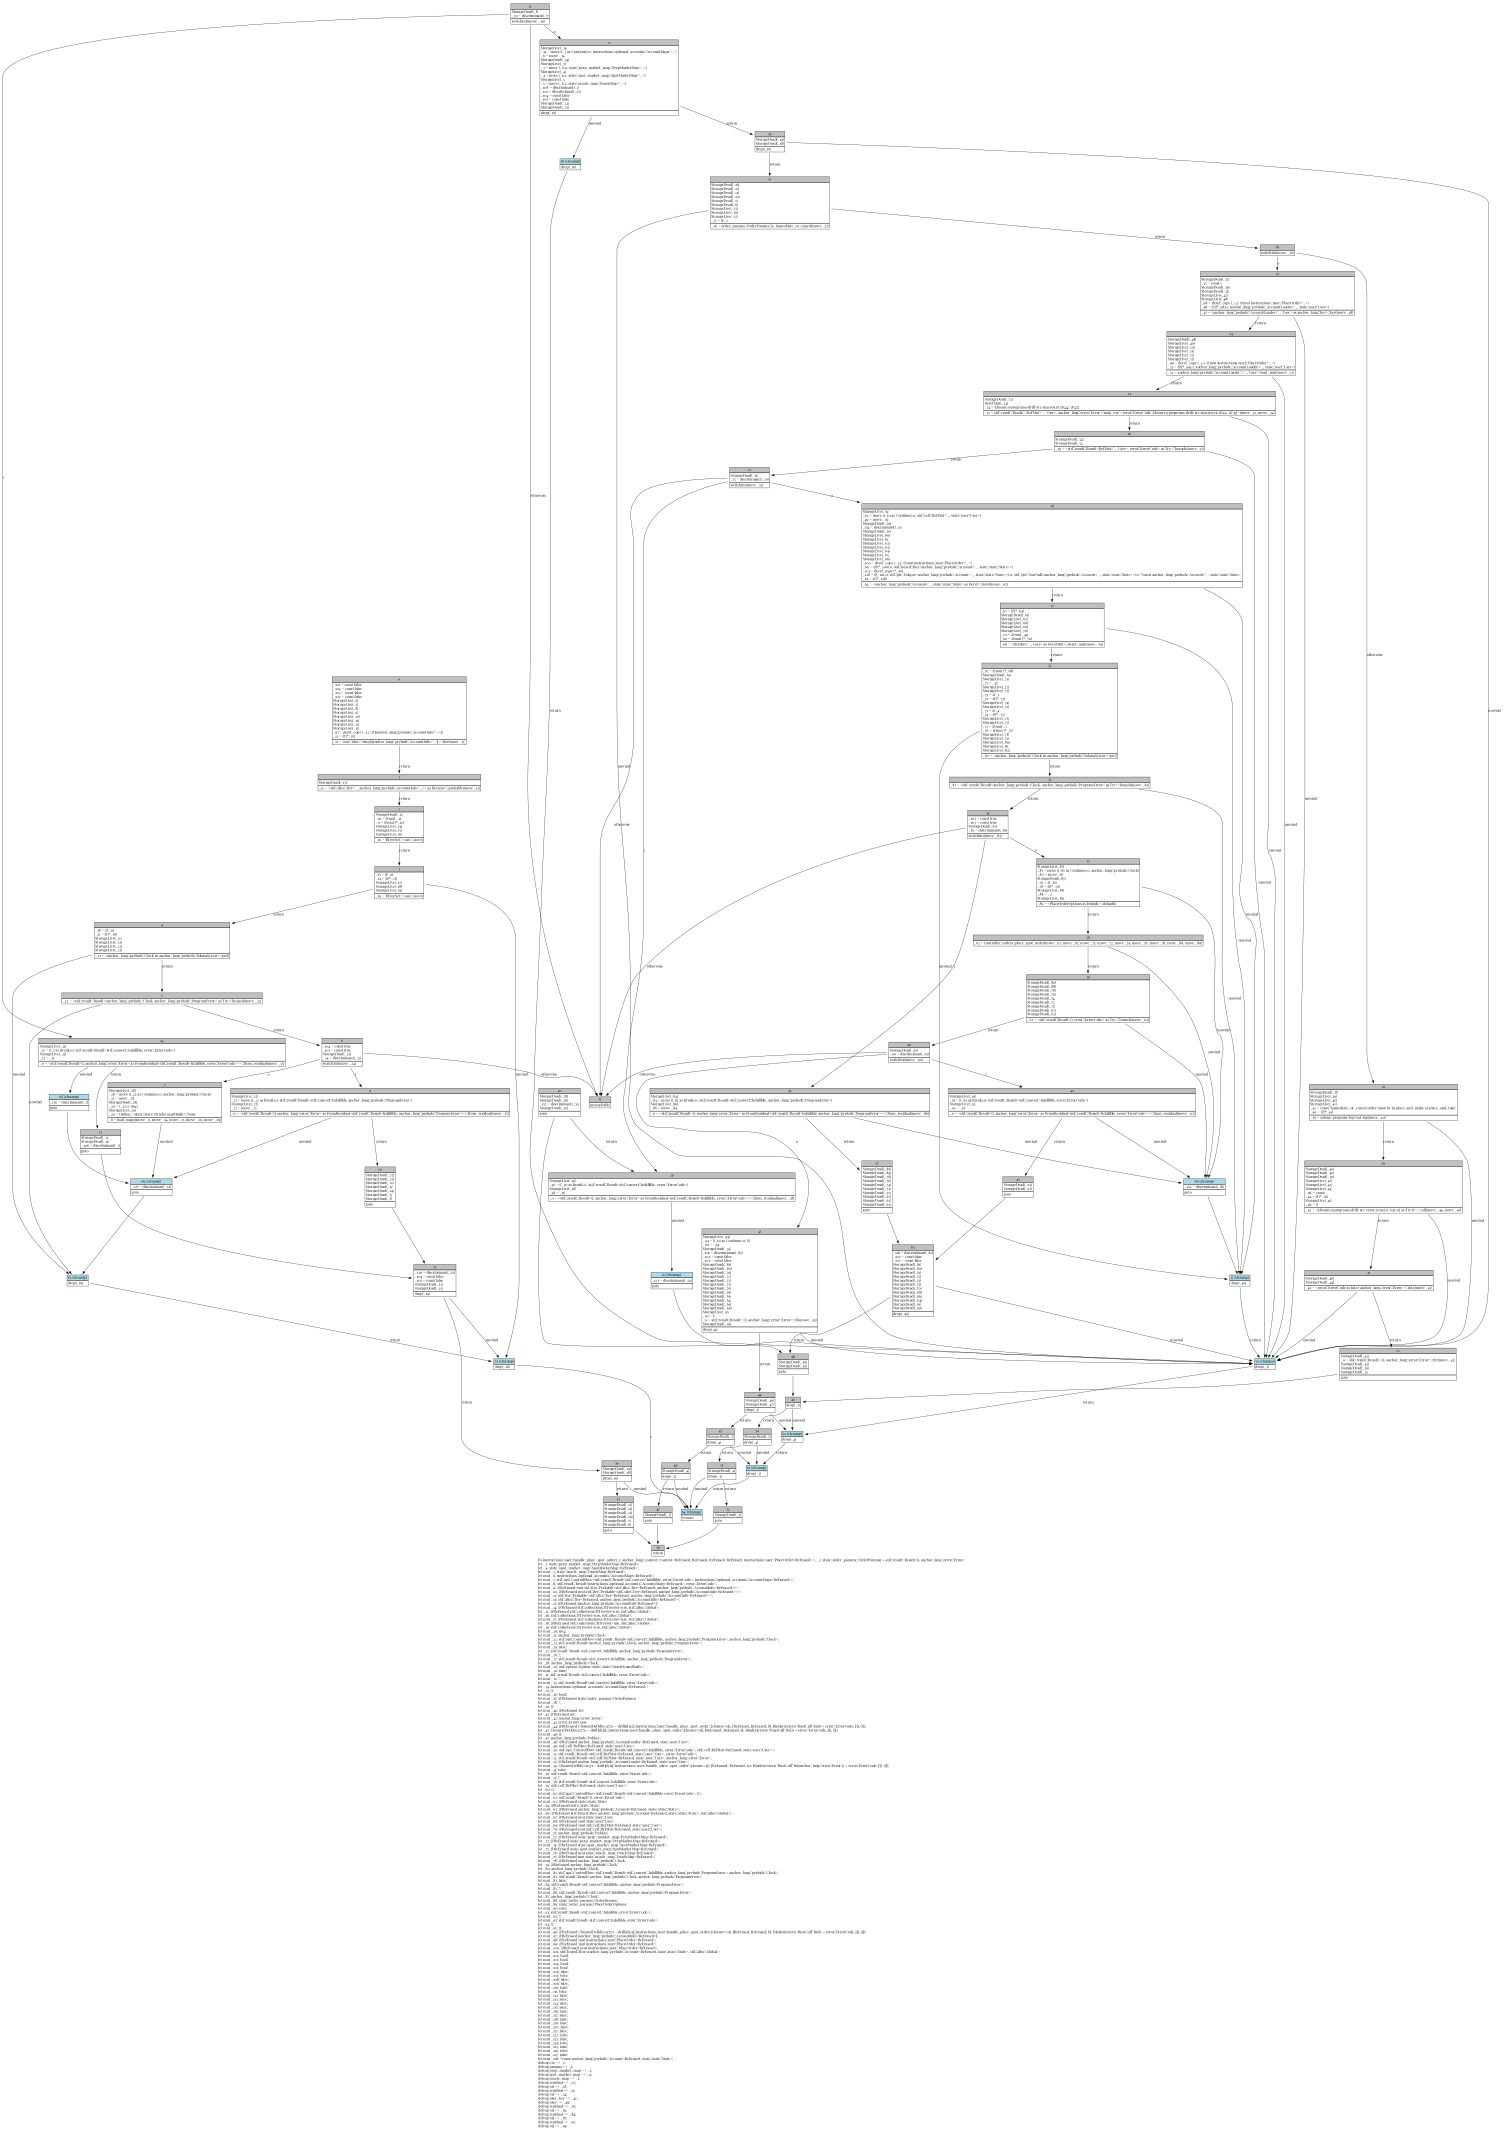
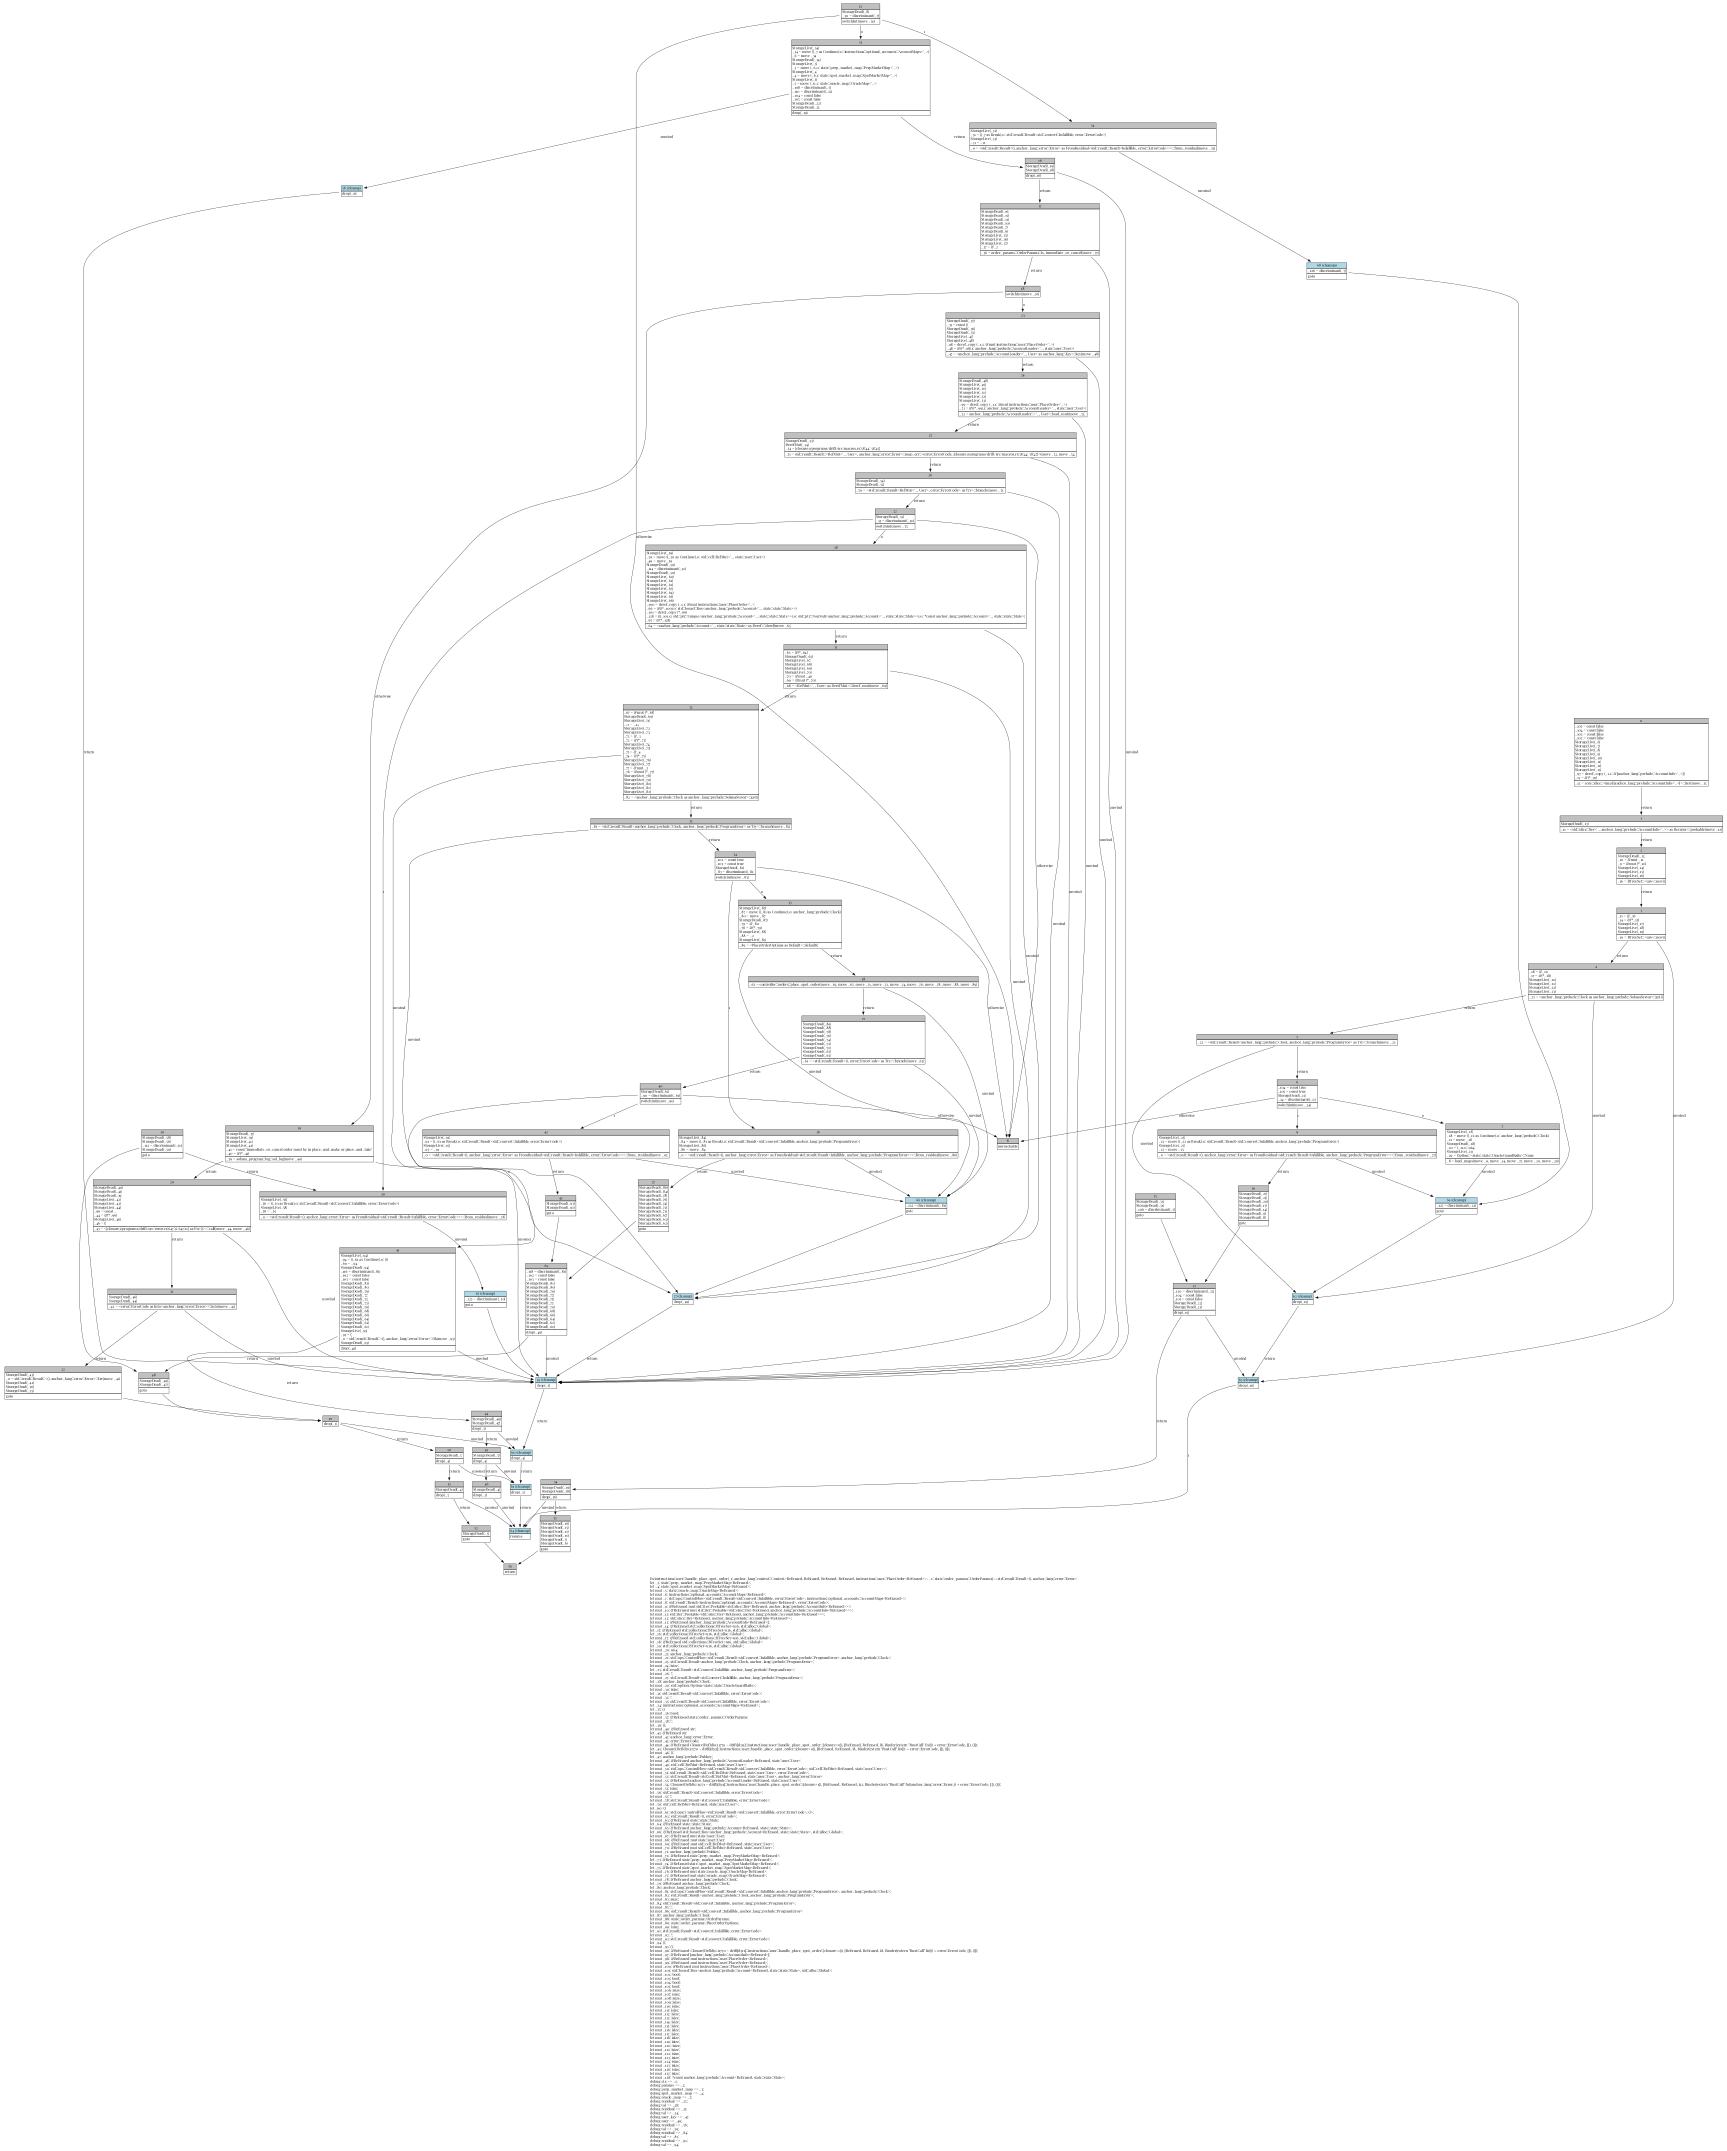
edge "14" -> "15": removed, label "return"
node "47": removed
